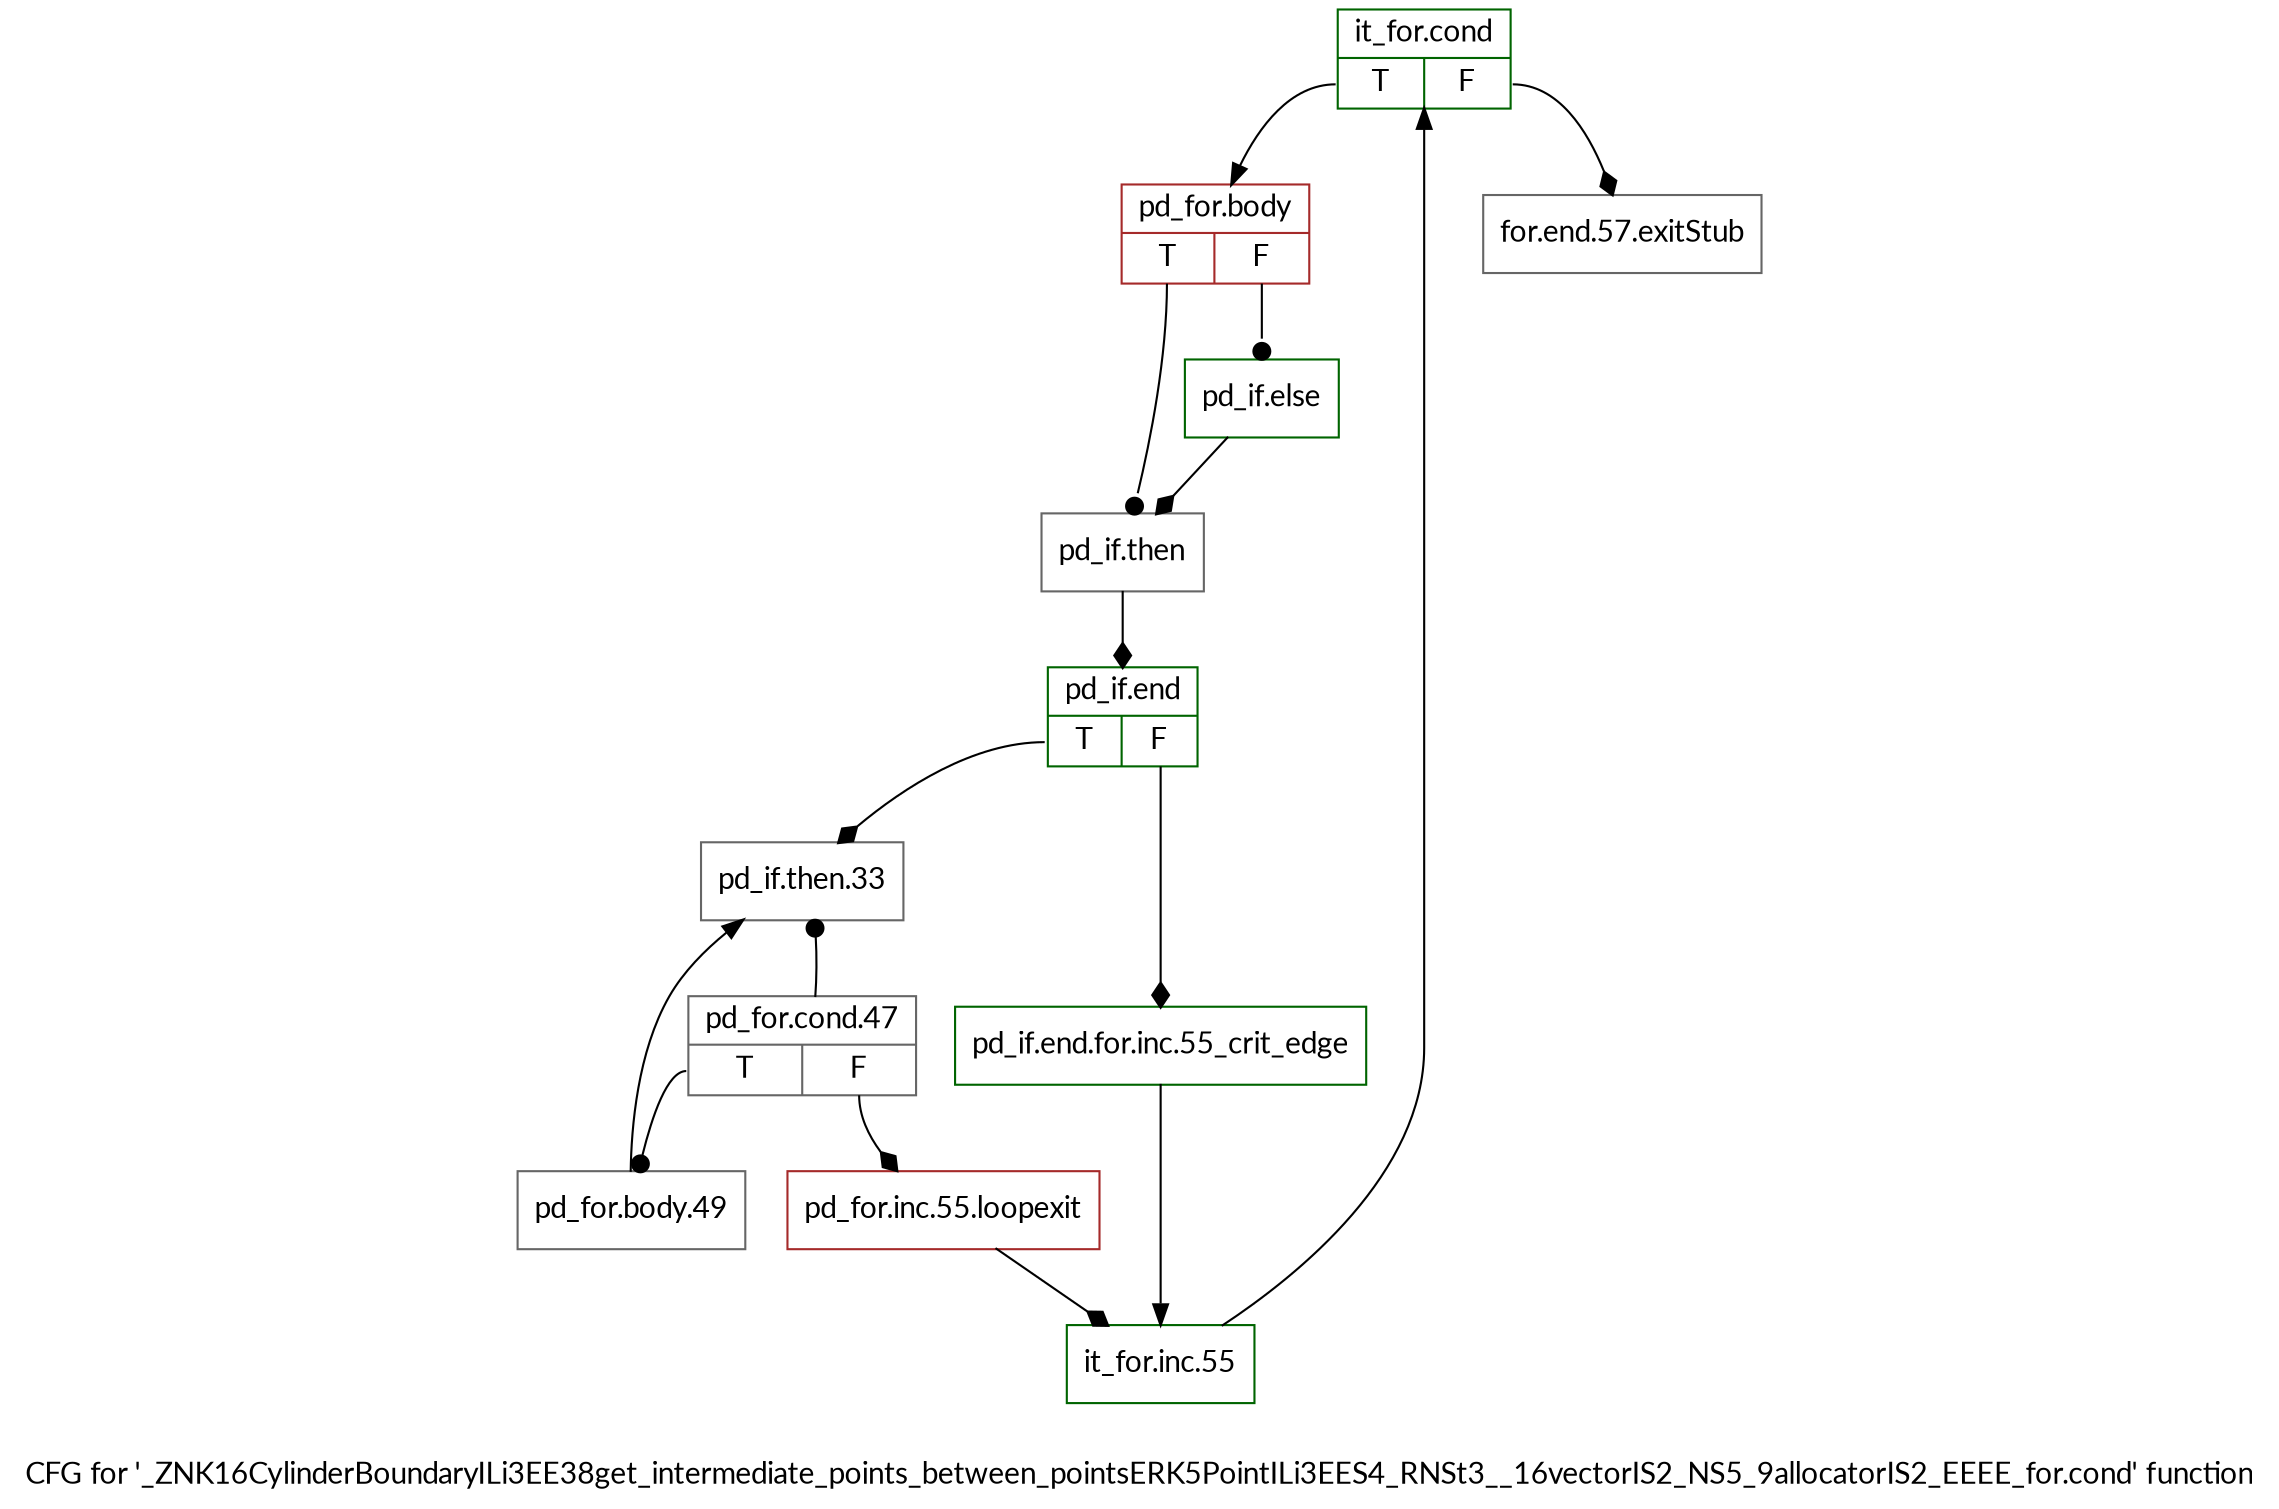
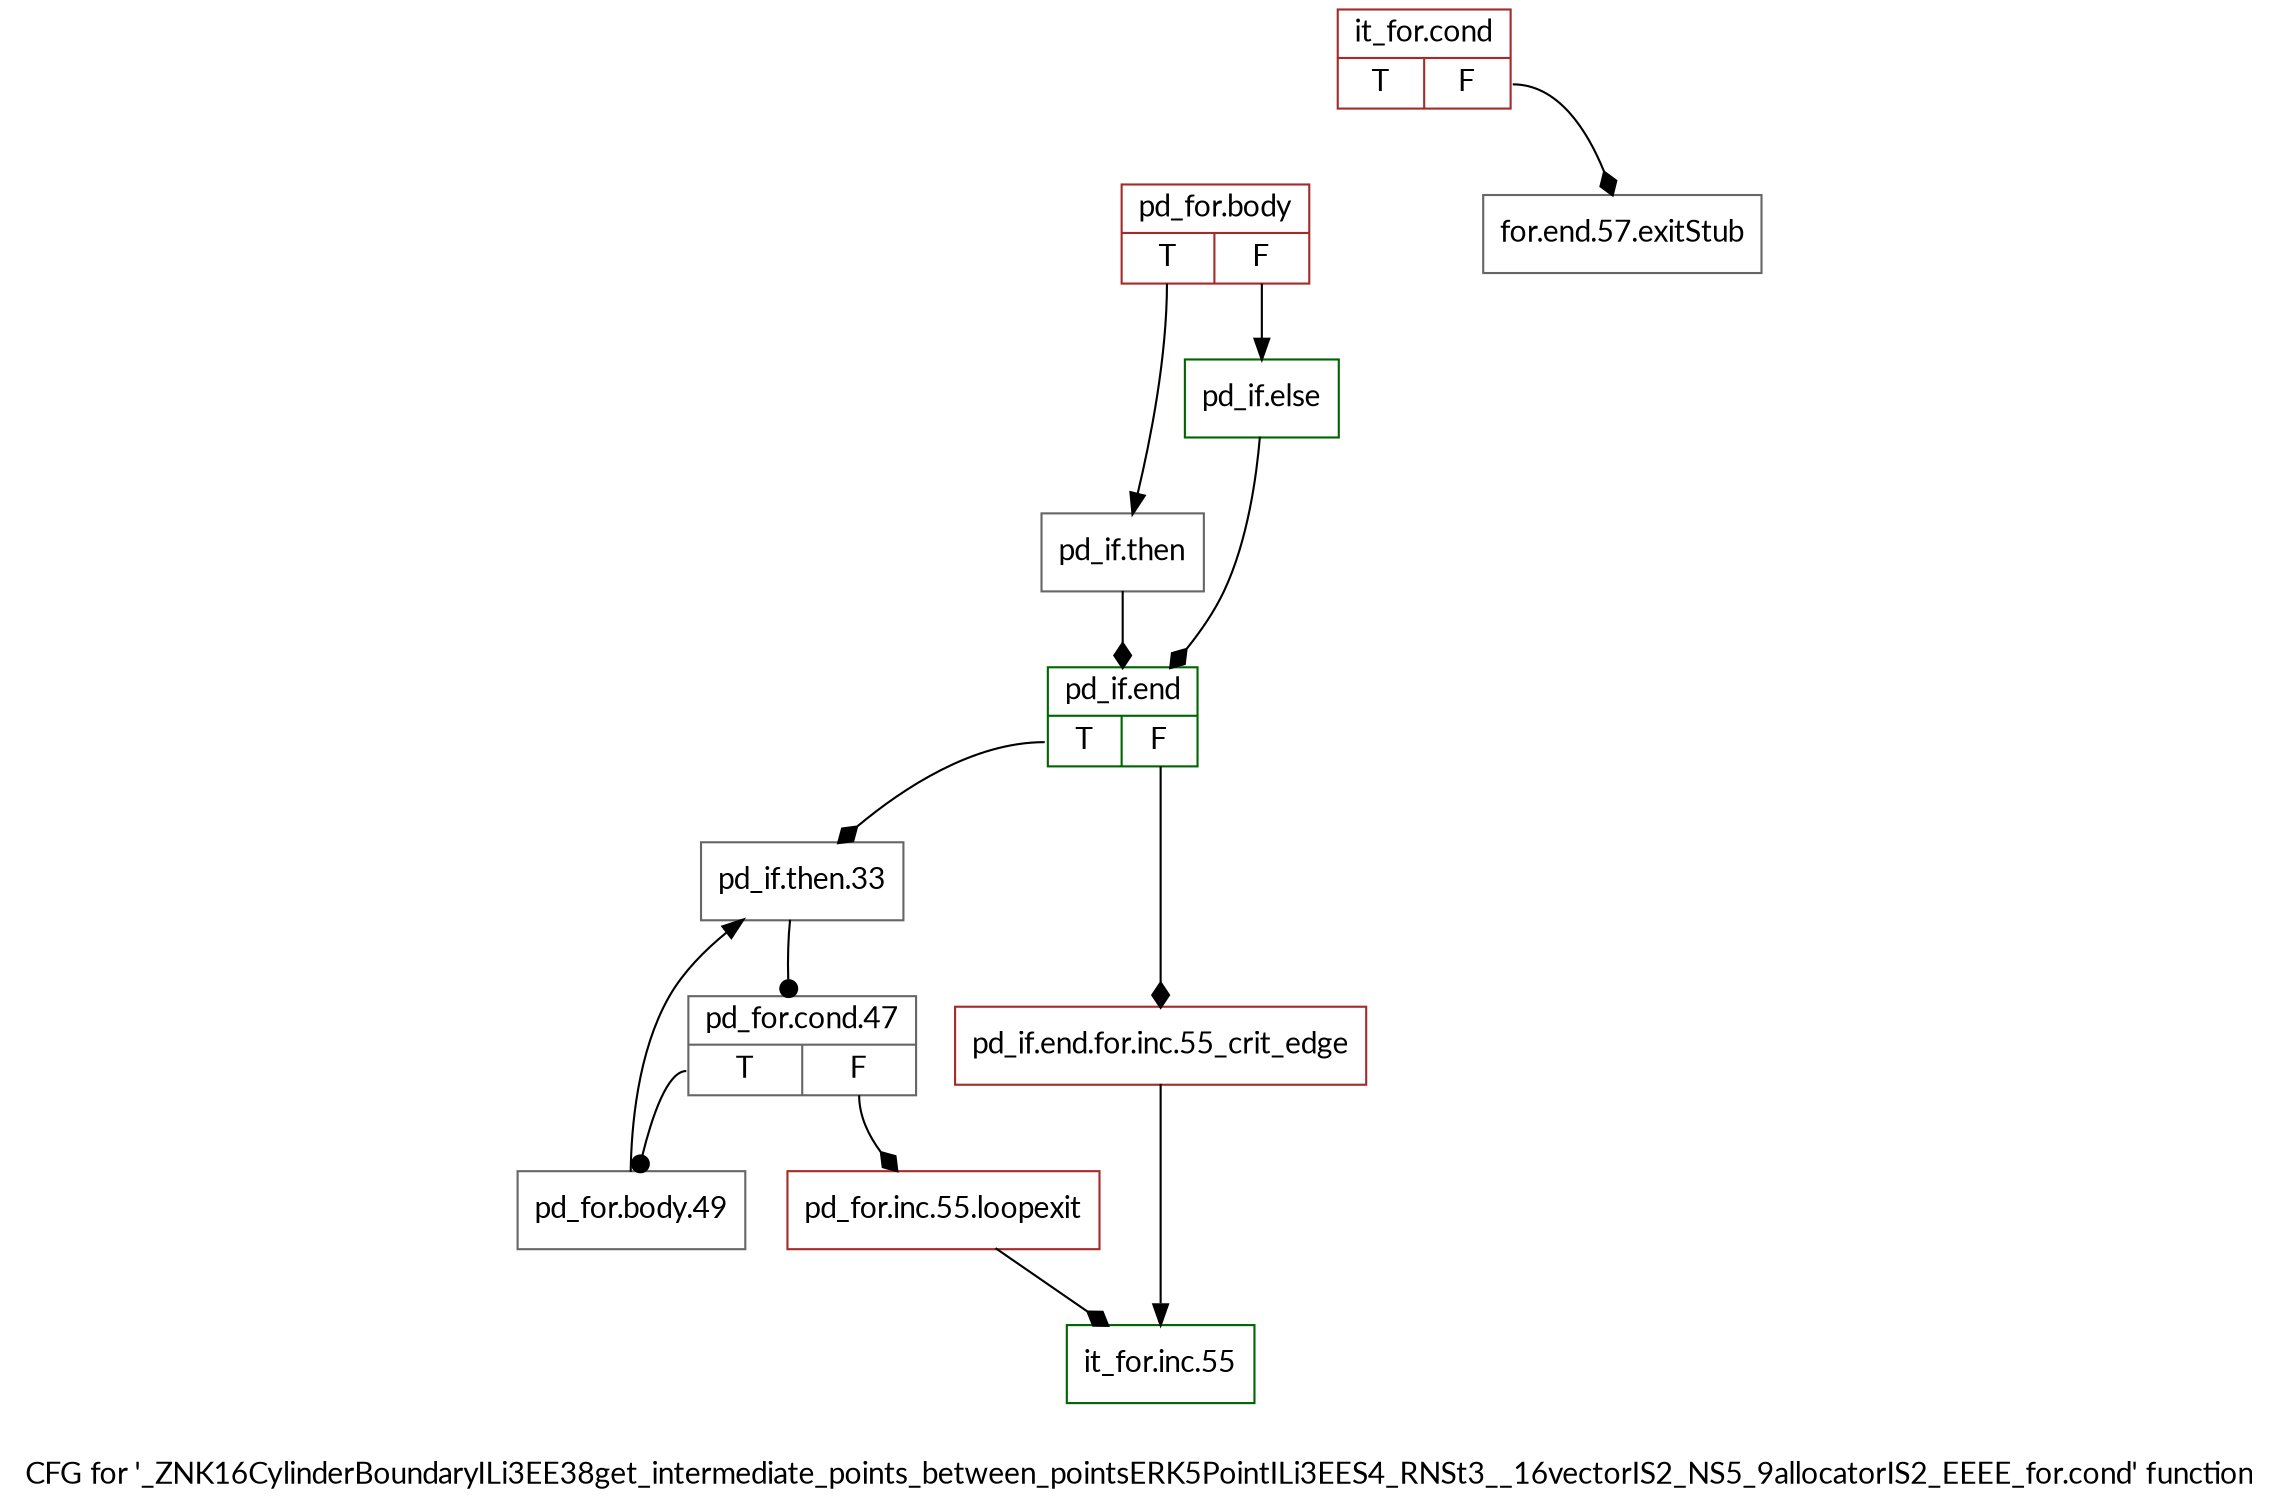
node "it_for.cond": color darkgreen -> brown
edge "it_for.cond" -> "pd_for.body": removed
edge "pd_for.body" -> "pd_if.else": arrowhead dot -> normal
edge "pd_for.body" -> "pd_if.then": arrowhead dot -> normal
edge "pd_if.else" -> "pd_if.then": now "pd_if.else" -> "pd_if.end"
edge "it_for.inc.55" -> "it_for.cond": removed
edge "pd_for.cond.47" -> "pd_if.then.33": reversed
node "pd_if.end.for.inc.55_crit_edge": color darkgreen -> brown
